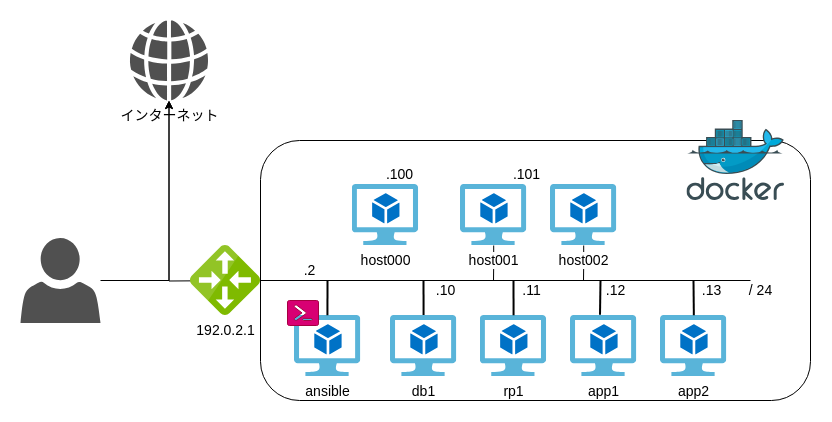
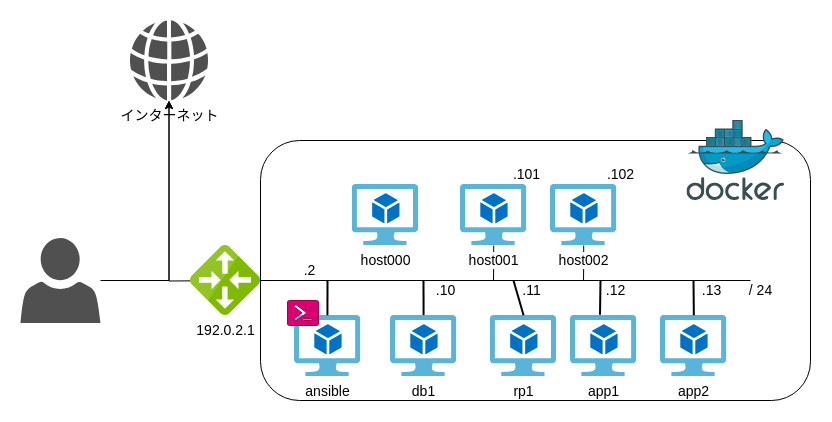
node ".100": removed
node ".102": added
node "rp1": moved (514, 346) -> (524, 346)
